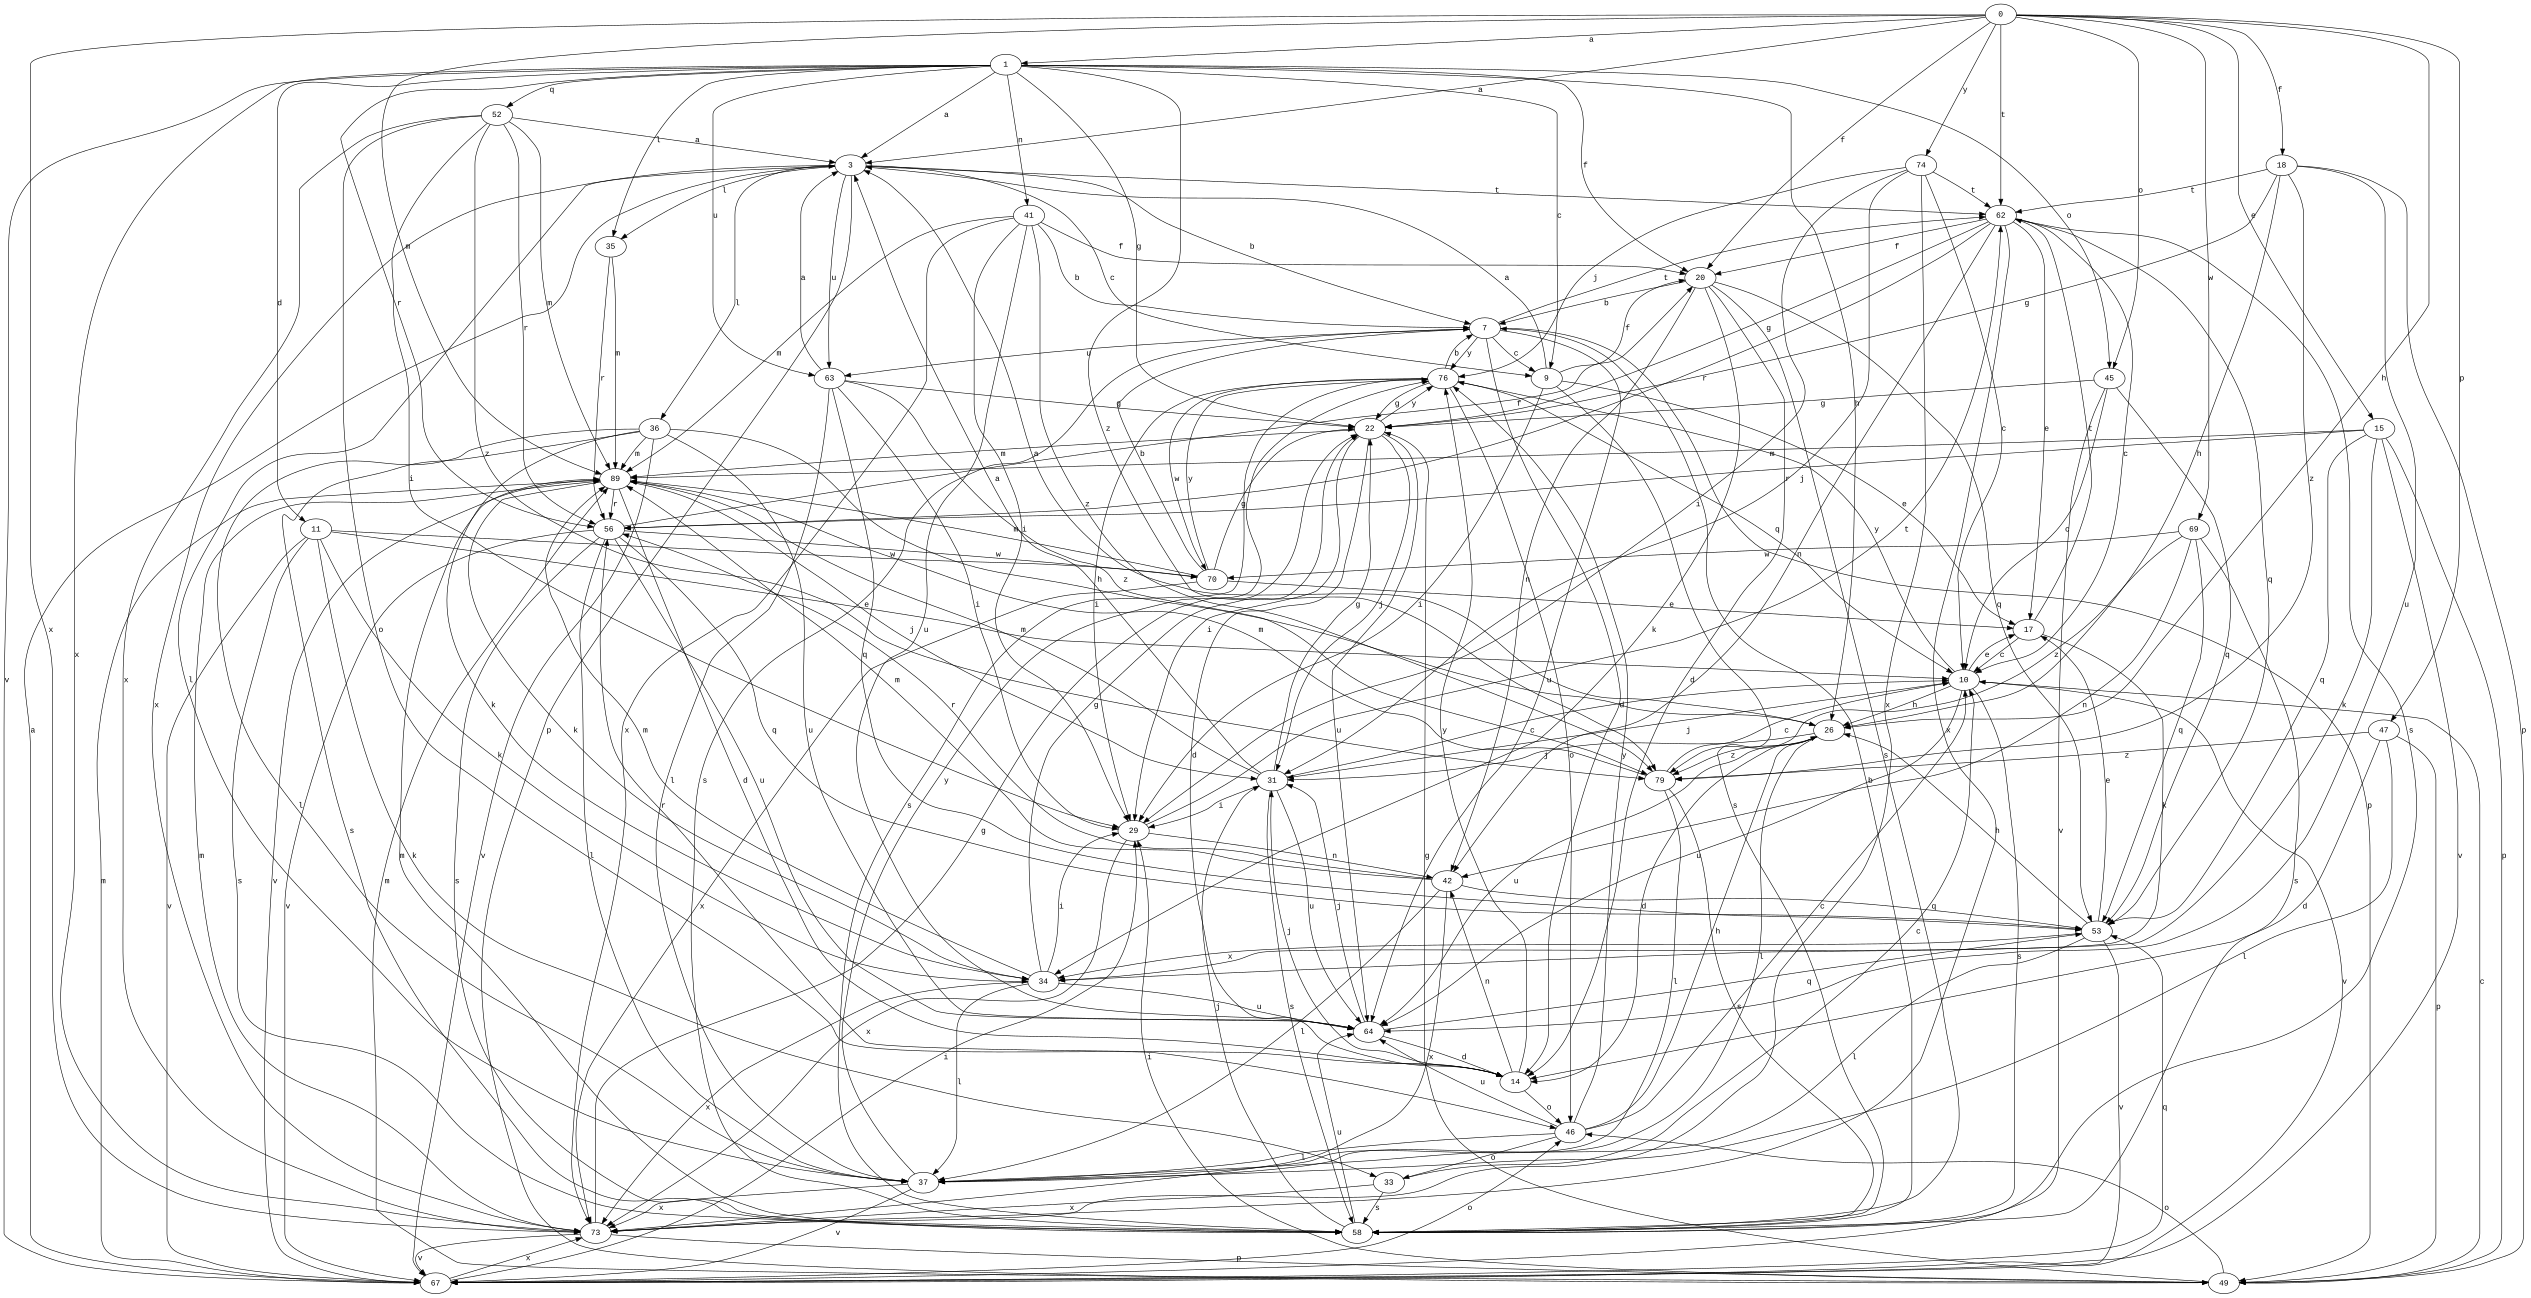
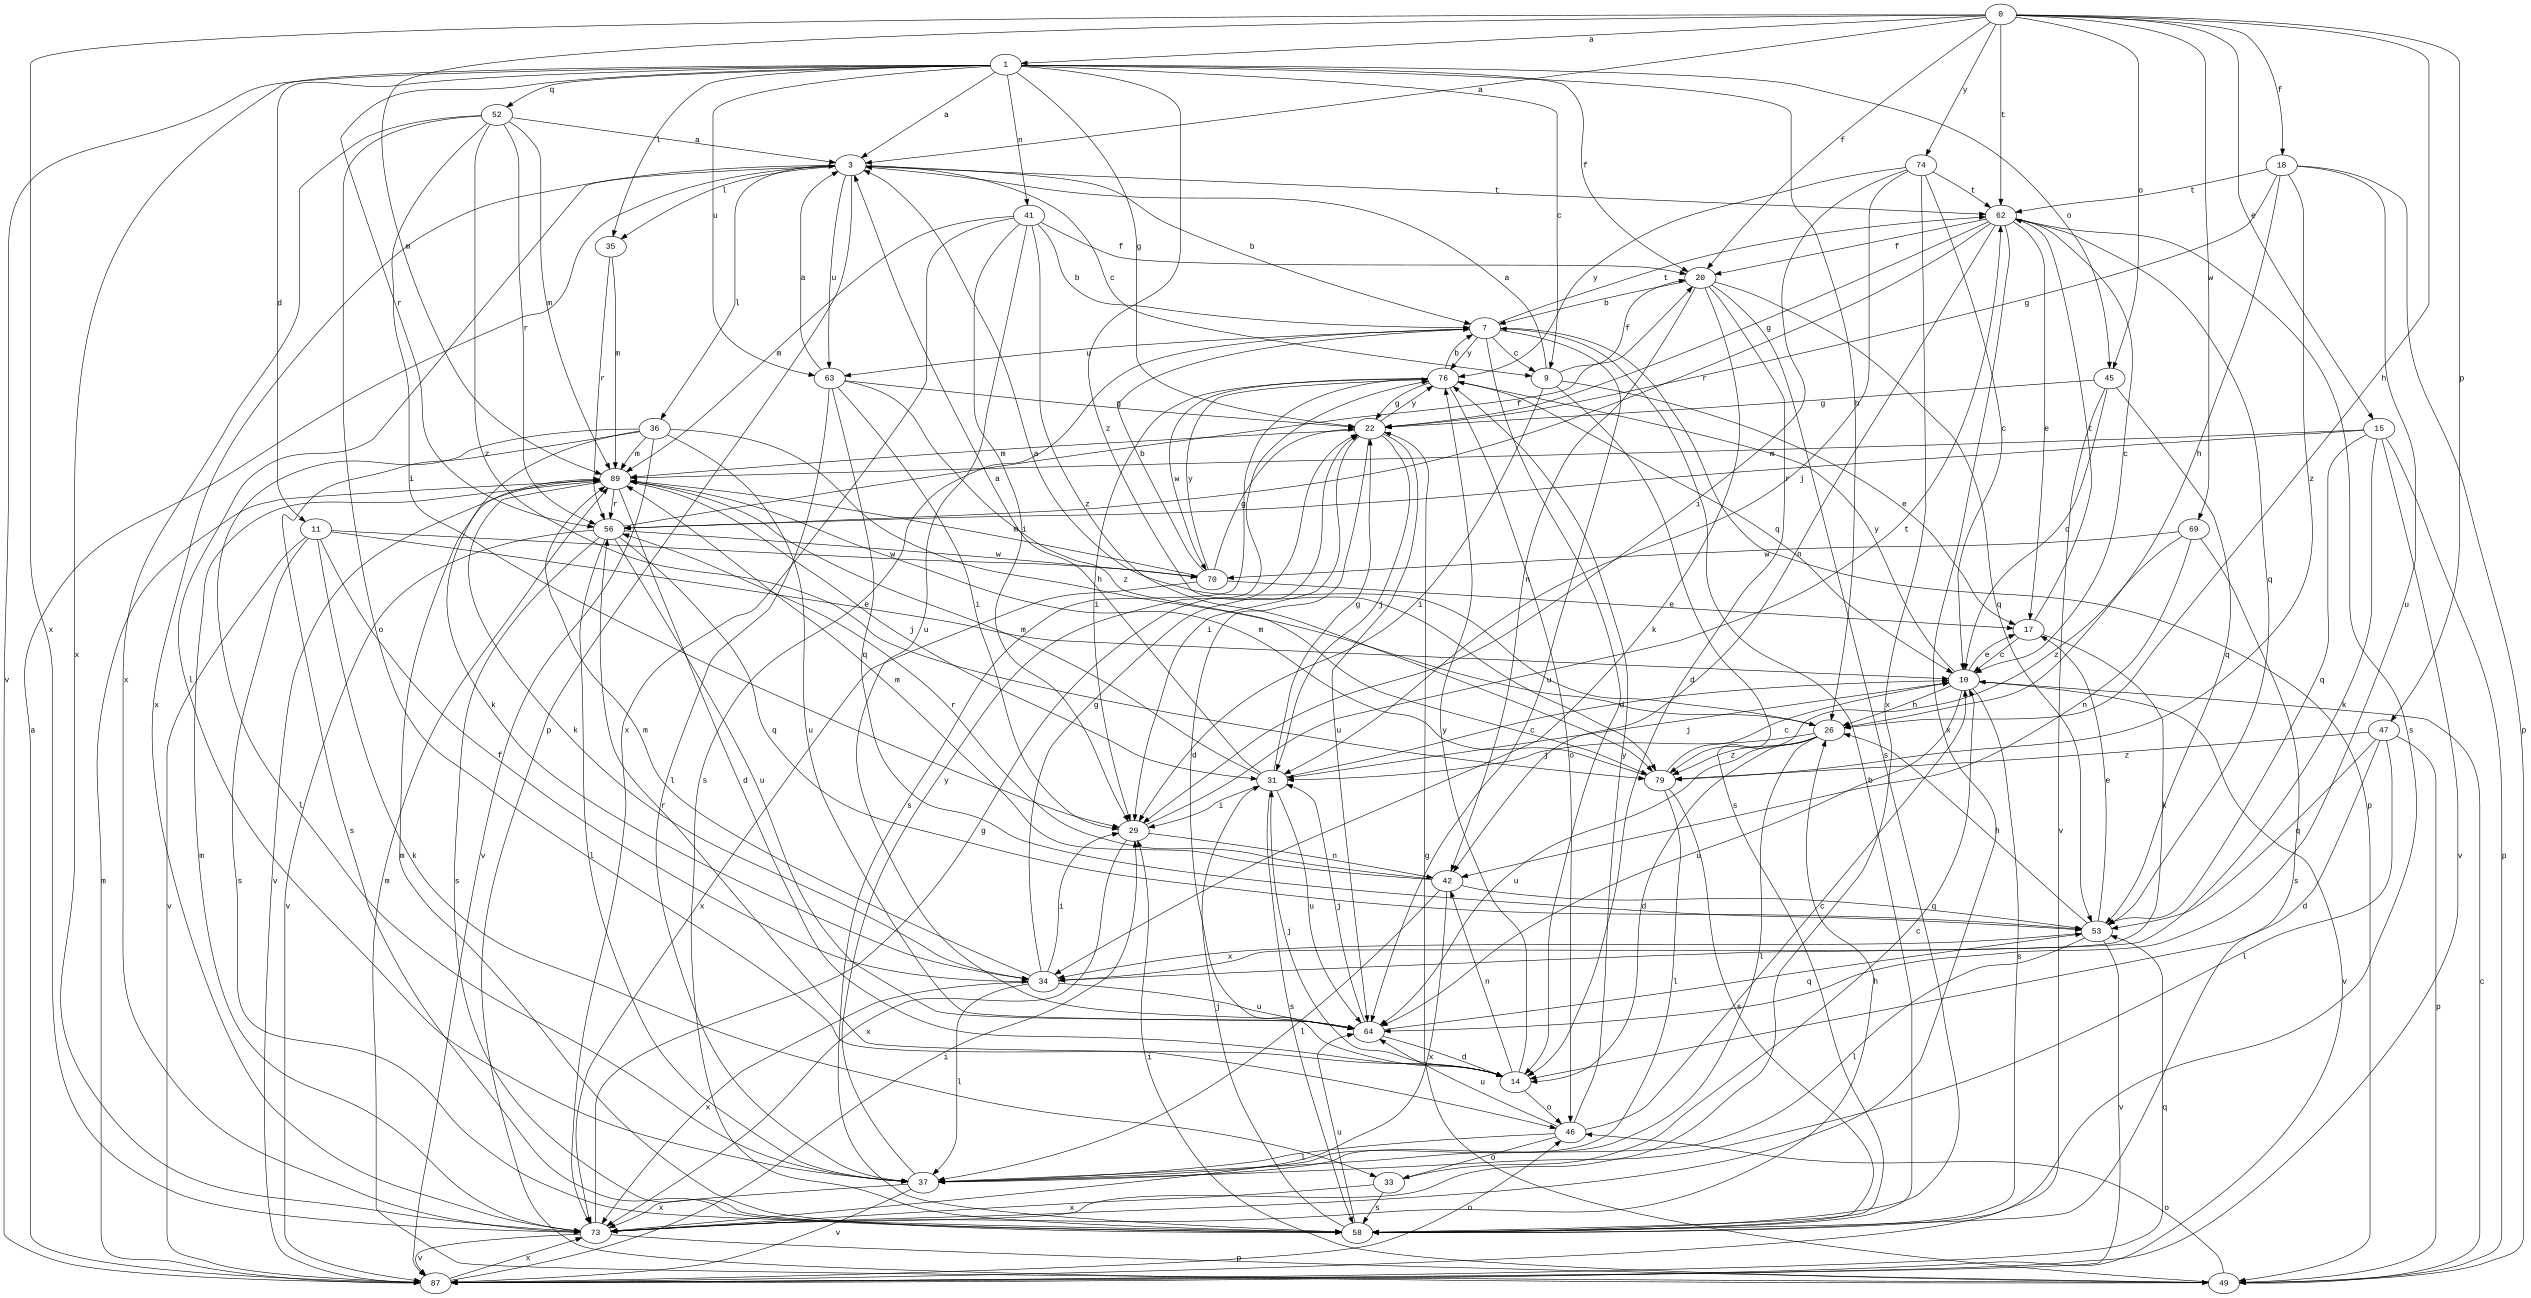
edge "74" -> "76": label "j" -> "y"
edge "69" -> "53": now "47" -> "53"
edge "11" -> "34": label "k" -> "f"
edge "46" -> "26": now "73" -> "26"
node "67": label "67" -> "87"
